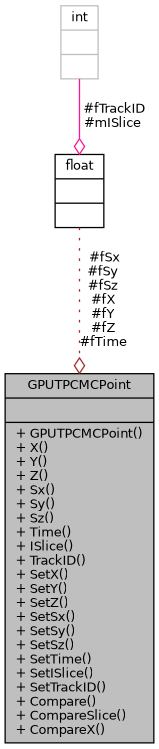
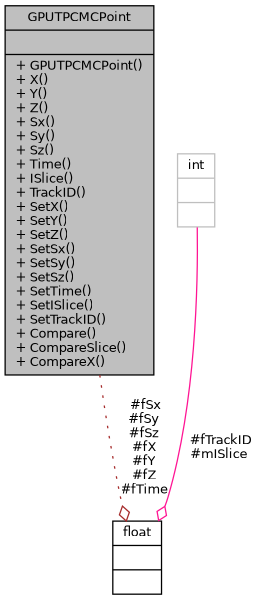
edge "float" -> "GPUTPCMCPoint": reversed
